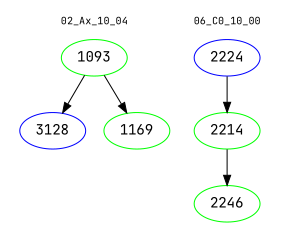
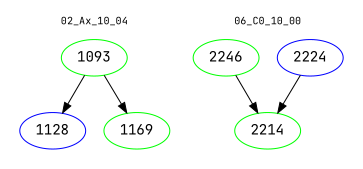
node "3128": label "3128" -> "1128"
edge "2214" -> "2246": reversed
